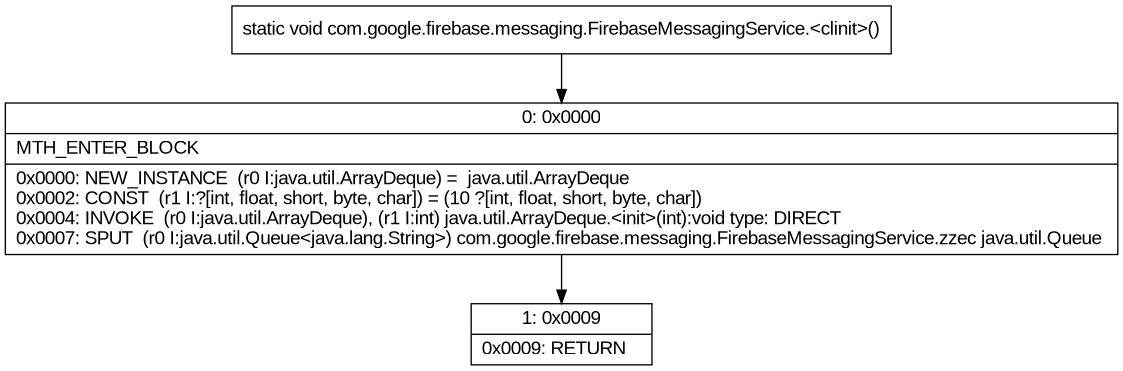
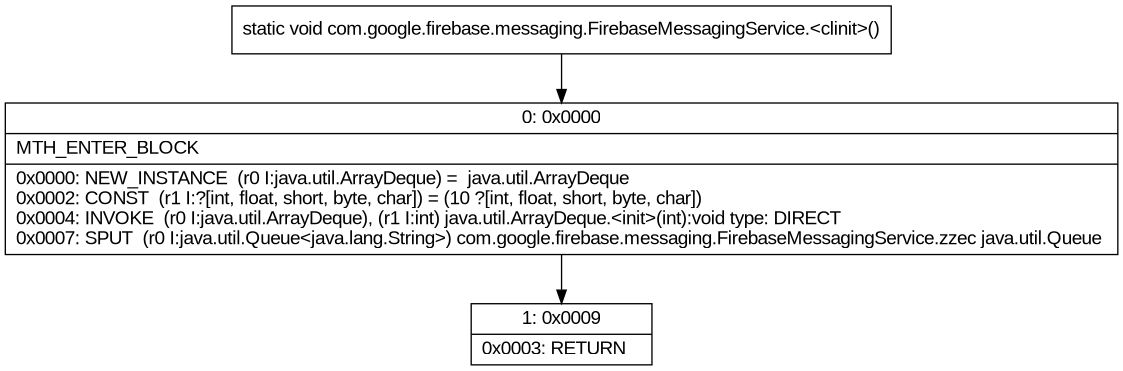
node "1: 0x0009": text "0x0009: RETURN" -> "0x0003: RETURN"
